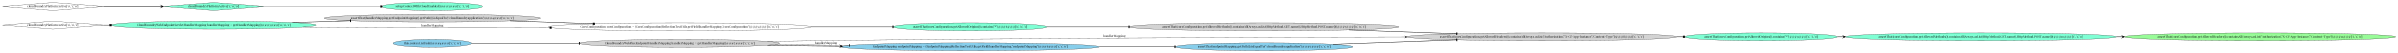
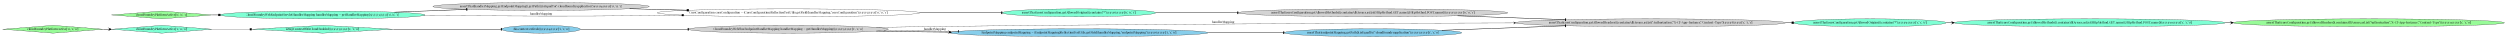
node "cloudFoundryPlatformActive['0', '1', '0']": fillcolor white -> palegreen
node "setupContextWithCloudEnabled()@@@3@@@['1', '1', '0']": shape ellipse -> diamond
node "cloudFoundryPlatformActive['0', '0', '1']": fillcolor white -> palegreen
edge "setupContextWithCloudEnabled()@@@3@@@['1', '1', '0']" -> "this.context.refresh()@@@4@@@['1', '1', '0']": added
